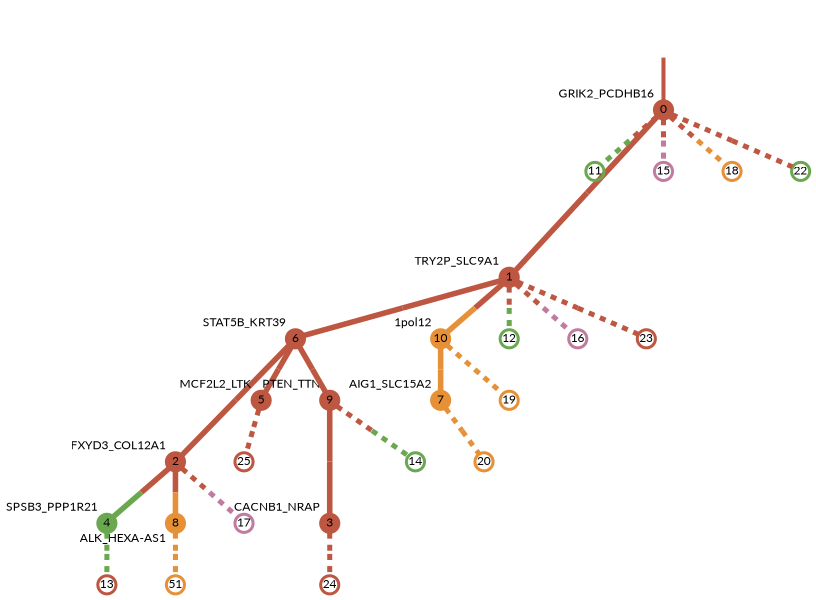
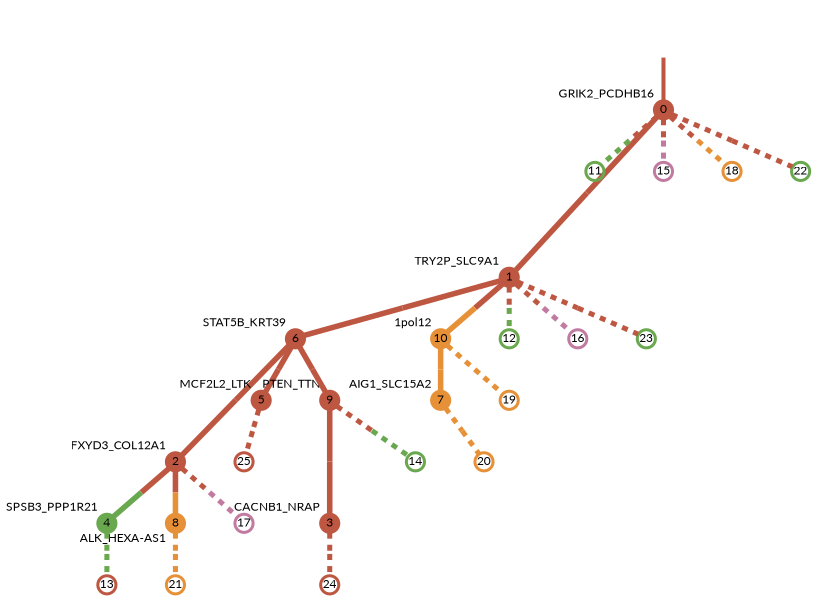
node "23": color #be5742ff -> #6aa84fff
node "51": label "51" -> "21"
